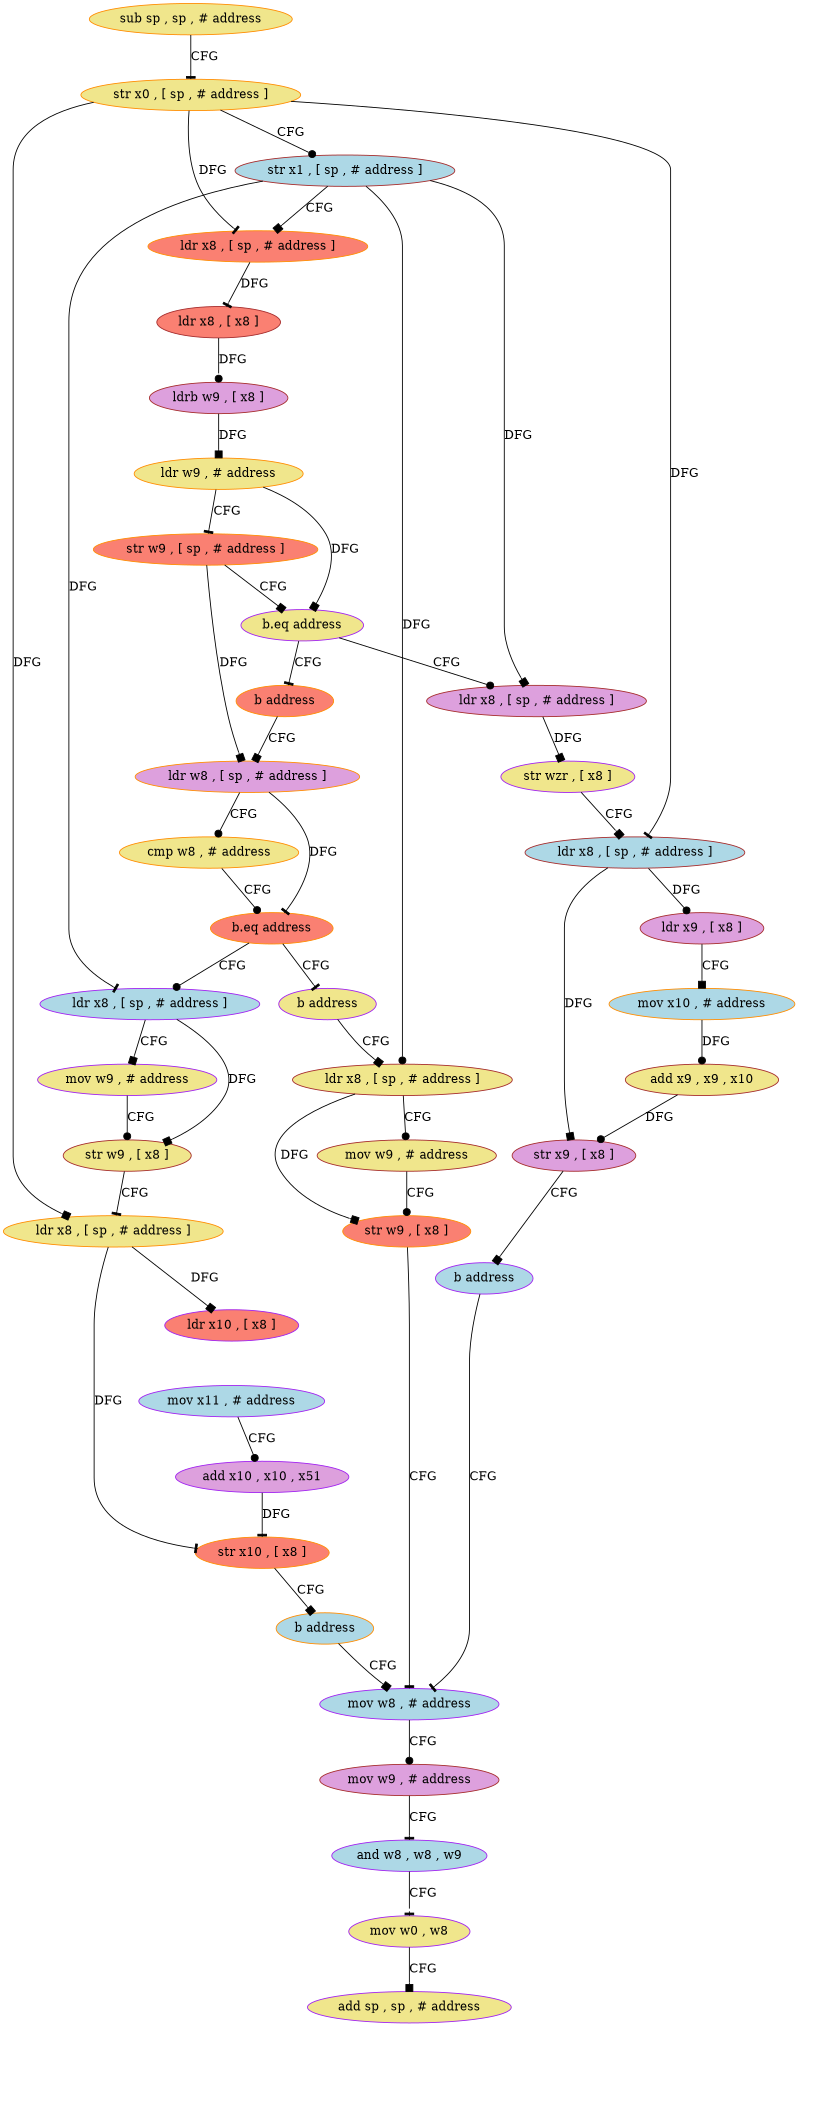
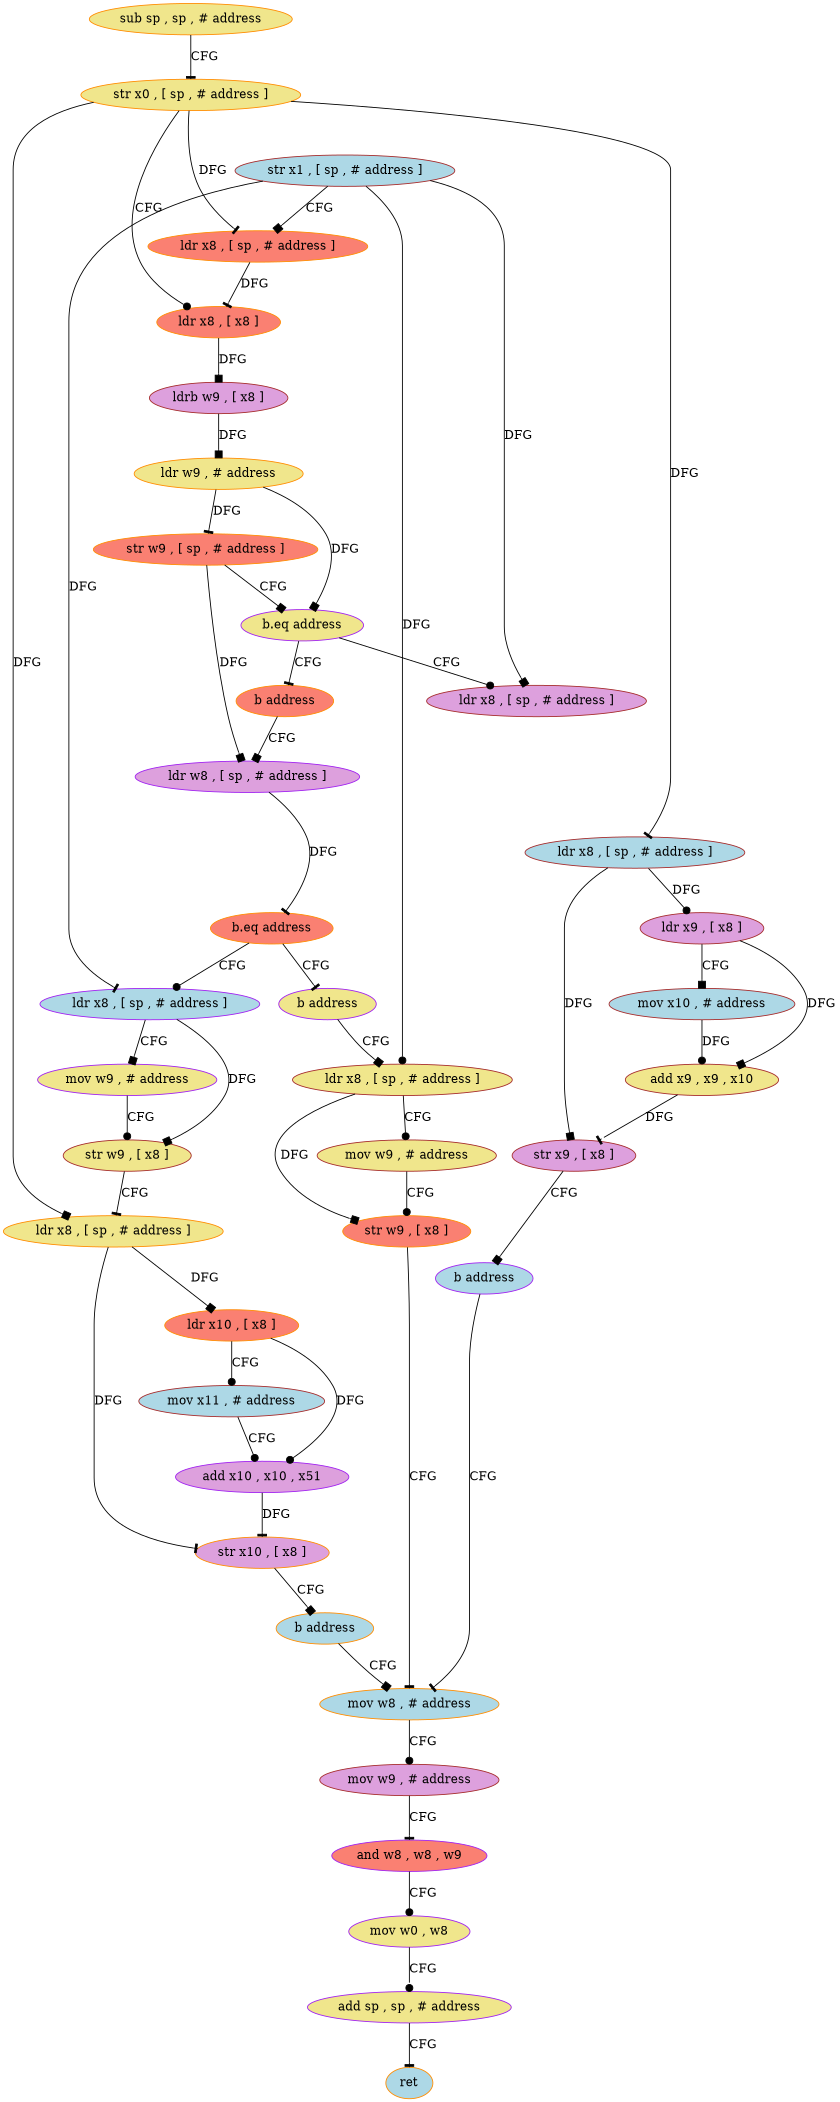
edge "str x0 , [ sp , # address ]" -> "str x1 , [ sp , # address ]": now "str x0 , [ sp , # address ]" -> "ldr x8 , [ x8 ]"
node "ldr x8 , [ x8 ]": color brown -> darkorange
edge "ldr x8 , [ x8 ]" -> "ldrb w9 , [ x8 ]": arrowhead dot -> box
edge "ldr w9 , # address" -> "str w9 , [ sp , # address ]": label "CFG" -> "DFG"
node "ldr w8 , [ sp , # address ]": color darkorange -> purple
node "str wzr , [ x8 ]": removed
node "cmp w8 , # address": removed
edge "ldr x9 , [ x8 ]" -> "add x9 , x9 , x10": added, label "DFG"
node "mov x10 , # address": color darkorange -> brown
edge "add x9 , x9 , x10" -> "str x9 , [ x8 ]": arrowhead dot -> tee
node "ldr x10 , [ x8 ]": color purple -> darkorange
edge "ldr x10 , [ x8 ]" -> "mov x11 , # address": added, label "CFG"
edge "ldr x10 , [ x8 ]" -> "add x10 , x10 , x51": added, label "DFG"
node "mov x11 , # address": color purple -> brown
node "str x10 , [ x8 ]": fillcolor salmon -> plum
node "mov w8 , # address": color purple -> darkorange
node "and w8 , w8 , w9": fillcolor lightblue -> salmon
edge "and w8 , w8 , w9" -> "mov w0 , w8": arrowhead tee -> dot
edge "mov w0 , w8" -> "add sp , sp , # address": arrowhead box -> dot
node "ret": added
